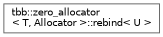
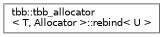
node "tbb::zero_allocator < T, Allocator >::rebind< U >": label "tbb::zero_allocator < T, Allocator >::rebind< U >" -> "tbb::tbb_allocator < T, Allocator >::rebind< U >"
